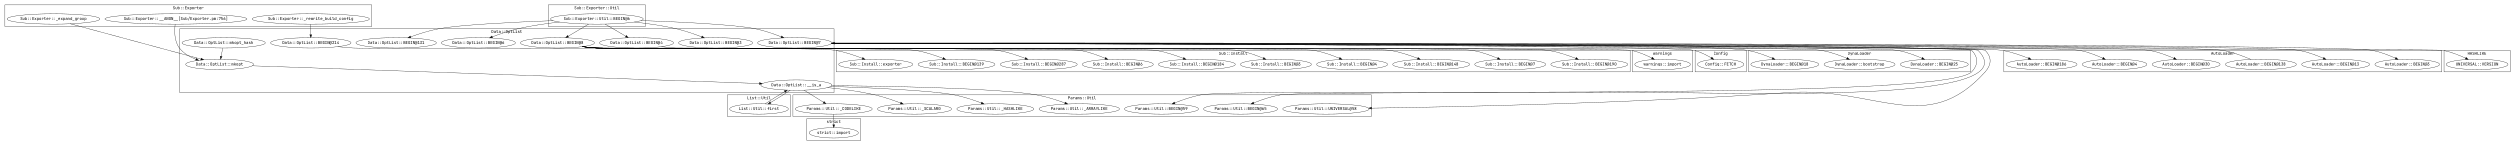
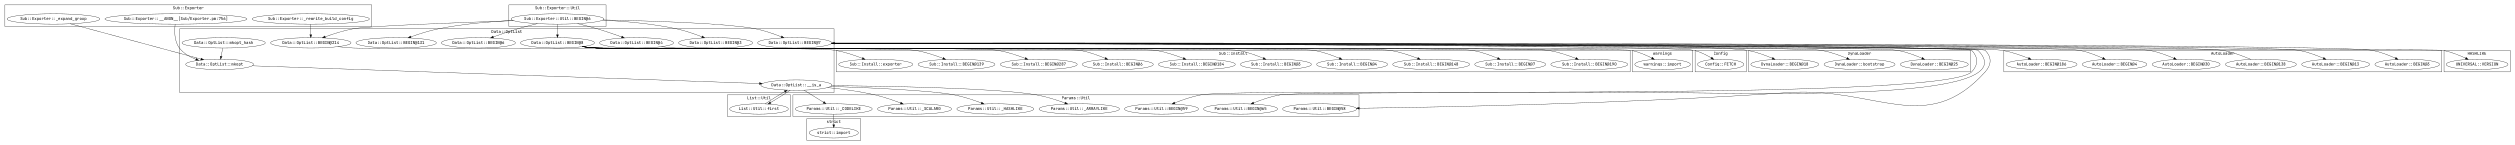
edge "Sub::Exporter::Util::BEGIN@6" -> "Data::OptList::BEGIN@214": added
node "Params::Util::UNIVERSAL@58": label "Params::Util::UNIVERSAL@58" -> "Params::Util::BEGIN@58"
